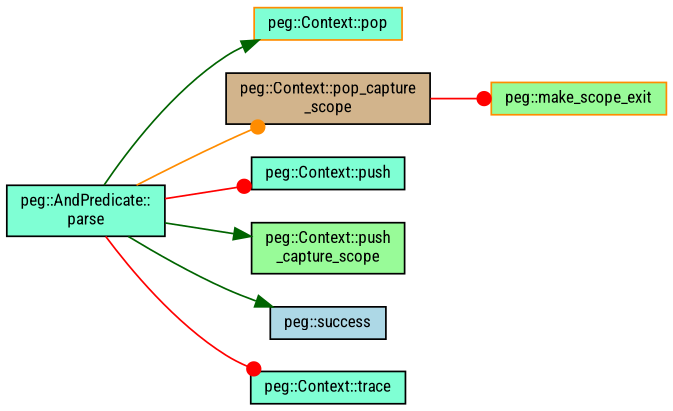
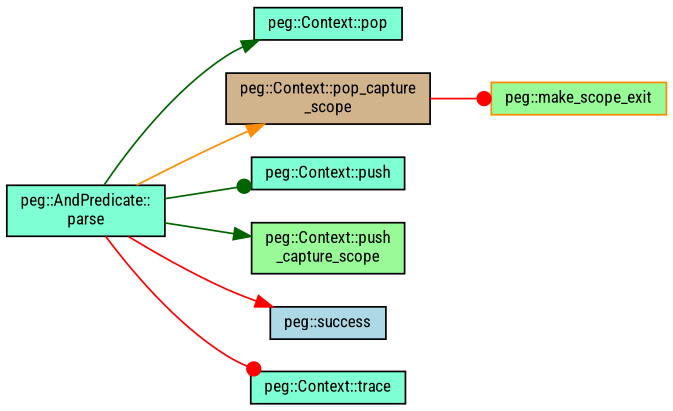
node "peg::Context::pop": color darkorange -> black
edge "peg::AndPredicate:: parse" -> "peg::Context::pop_capture _scope": arrowhead dot -> normal
edge "peg::AndPredicate:: parse" -> "peg::Context::push": color red -> darkgreen
edge "peg::AndPredicate:: parse" -> "peg::success": color darkgreen -> red
